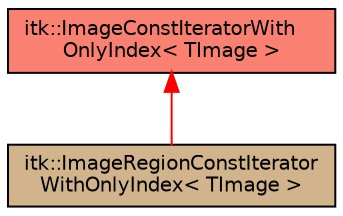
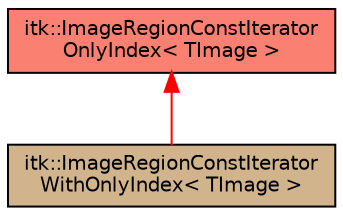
node "itk::ImageConstIteratorWith OnlyIndex< TImage >": label "itk::ImageConstIteratorWith OnlyIndex< TImage >" -> "itk::ImageRegionConstIterator OnlyIndex< TImage >"
